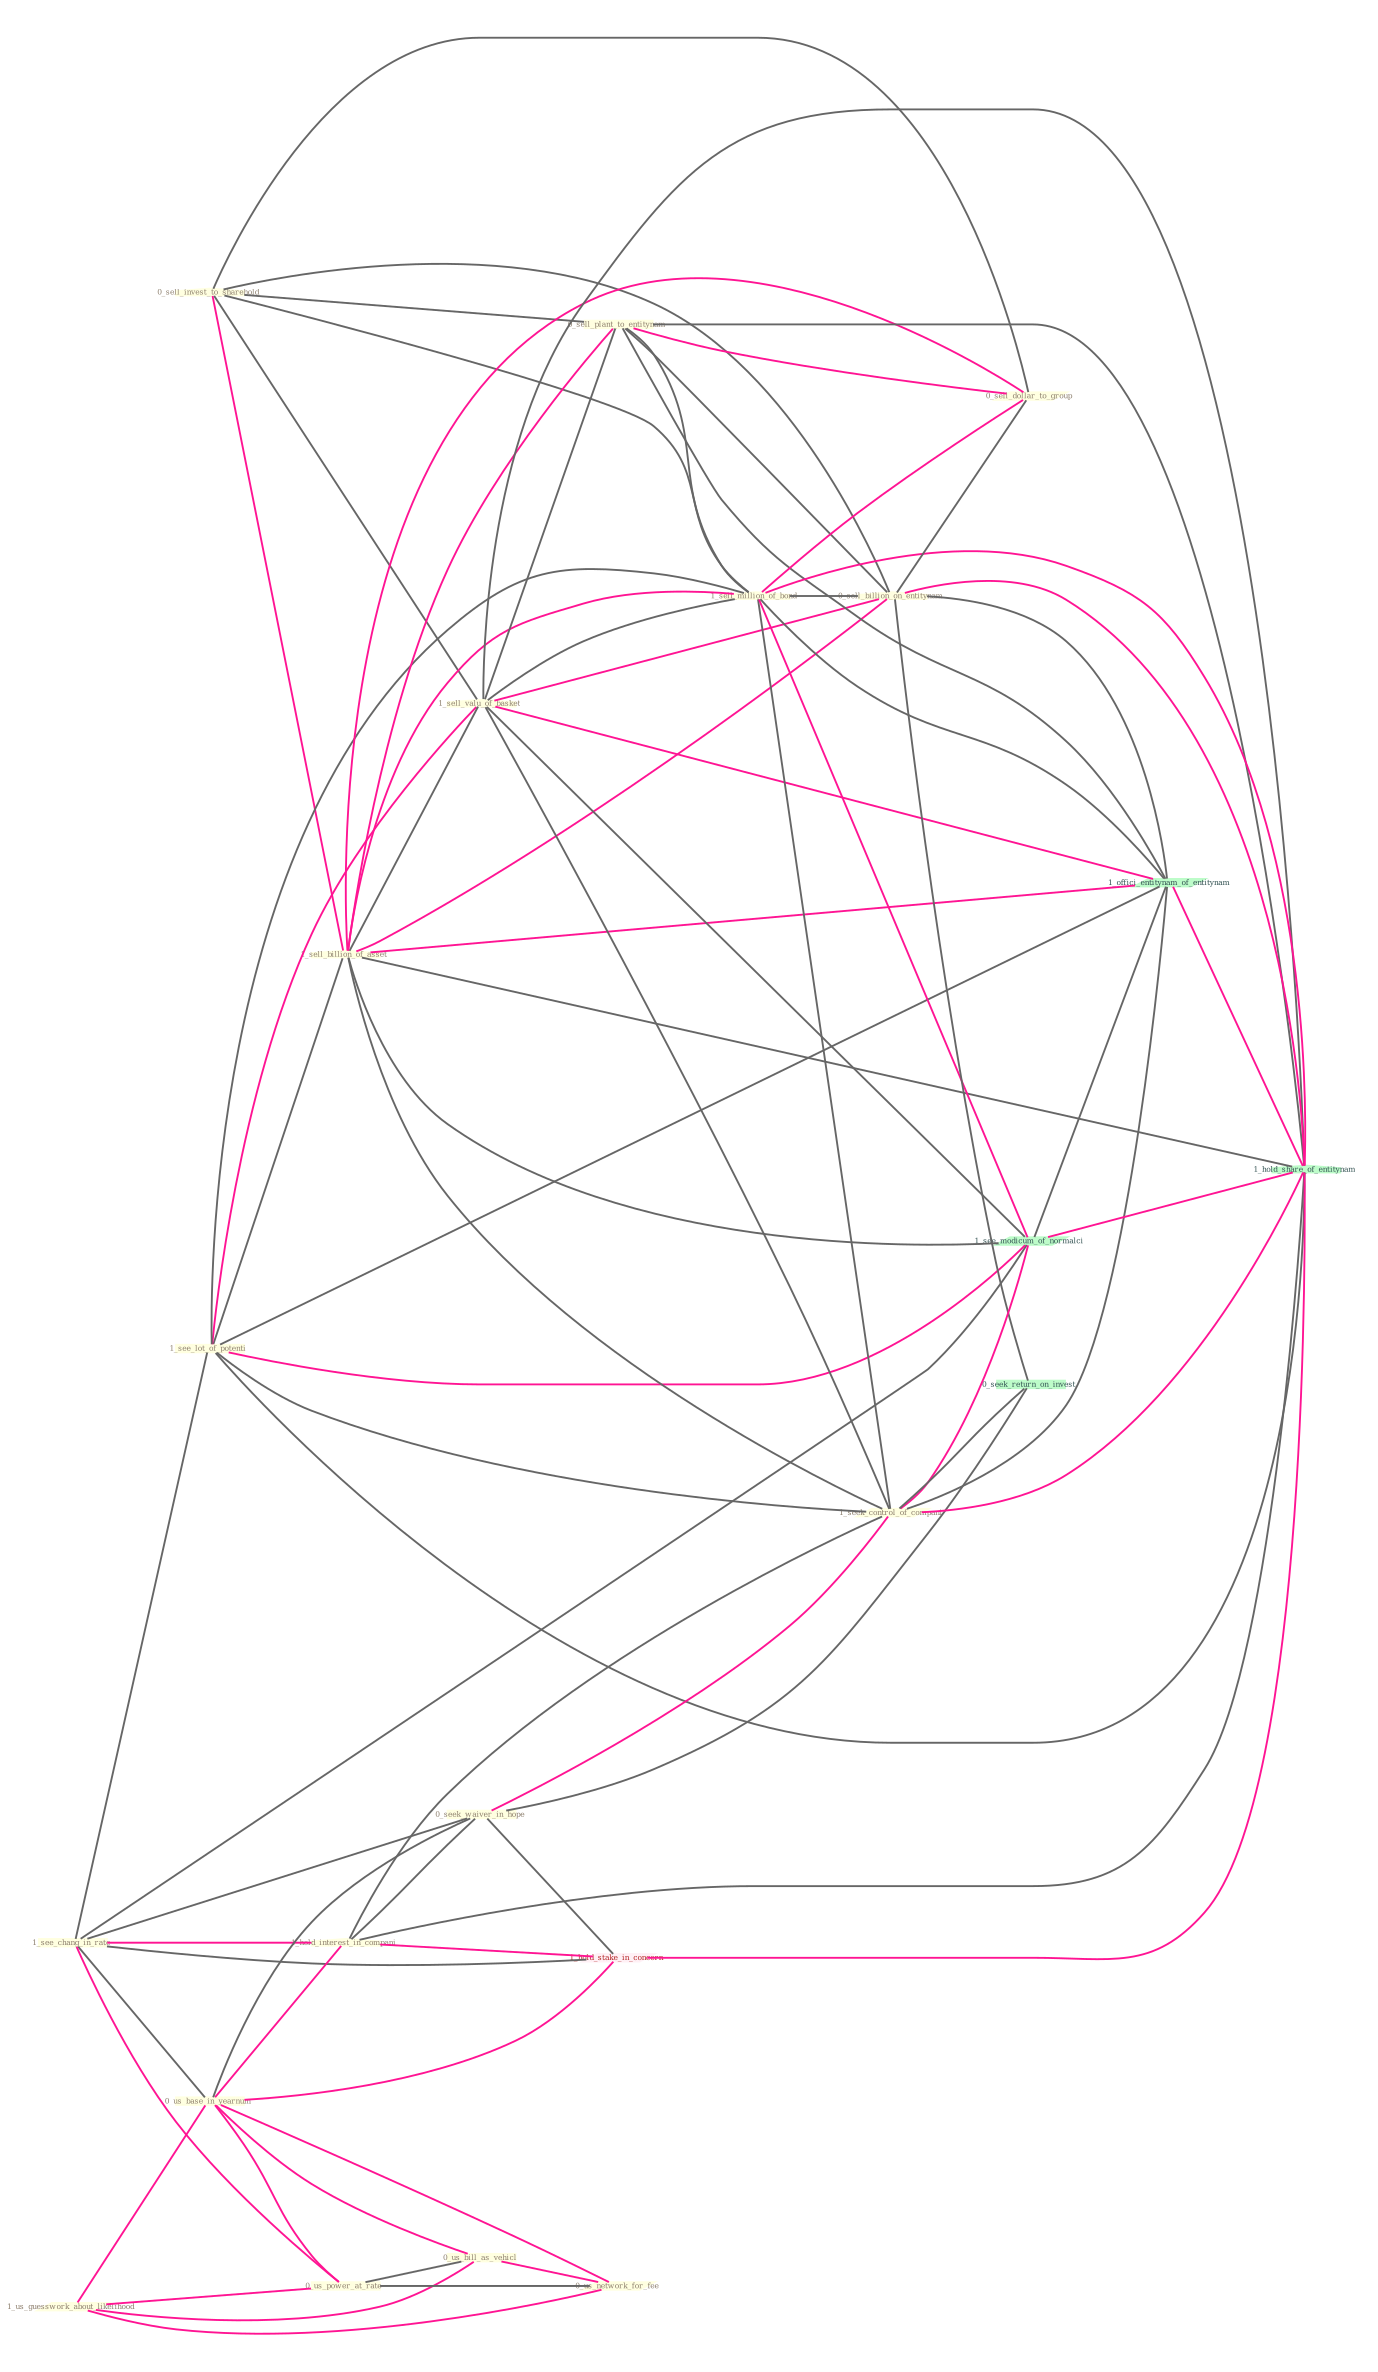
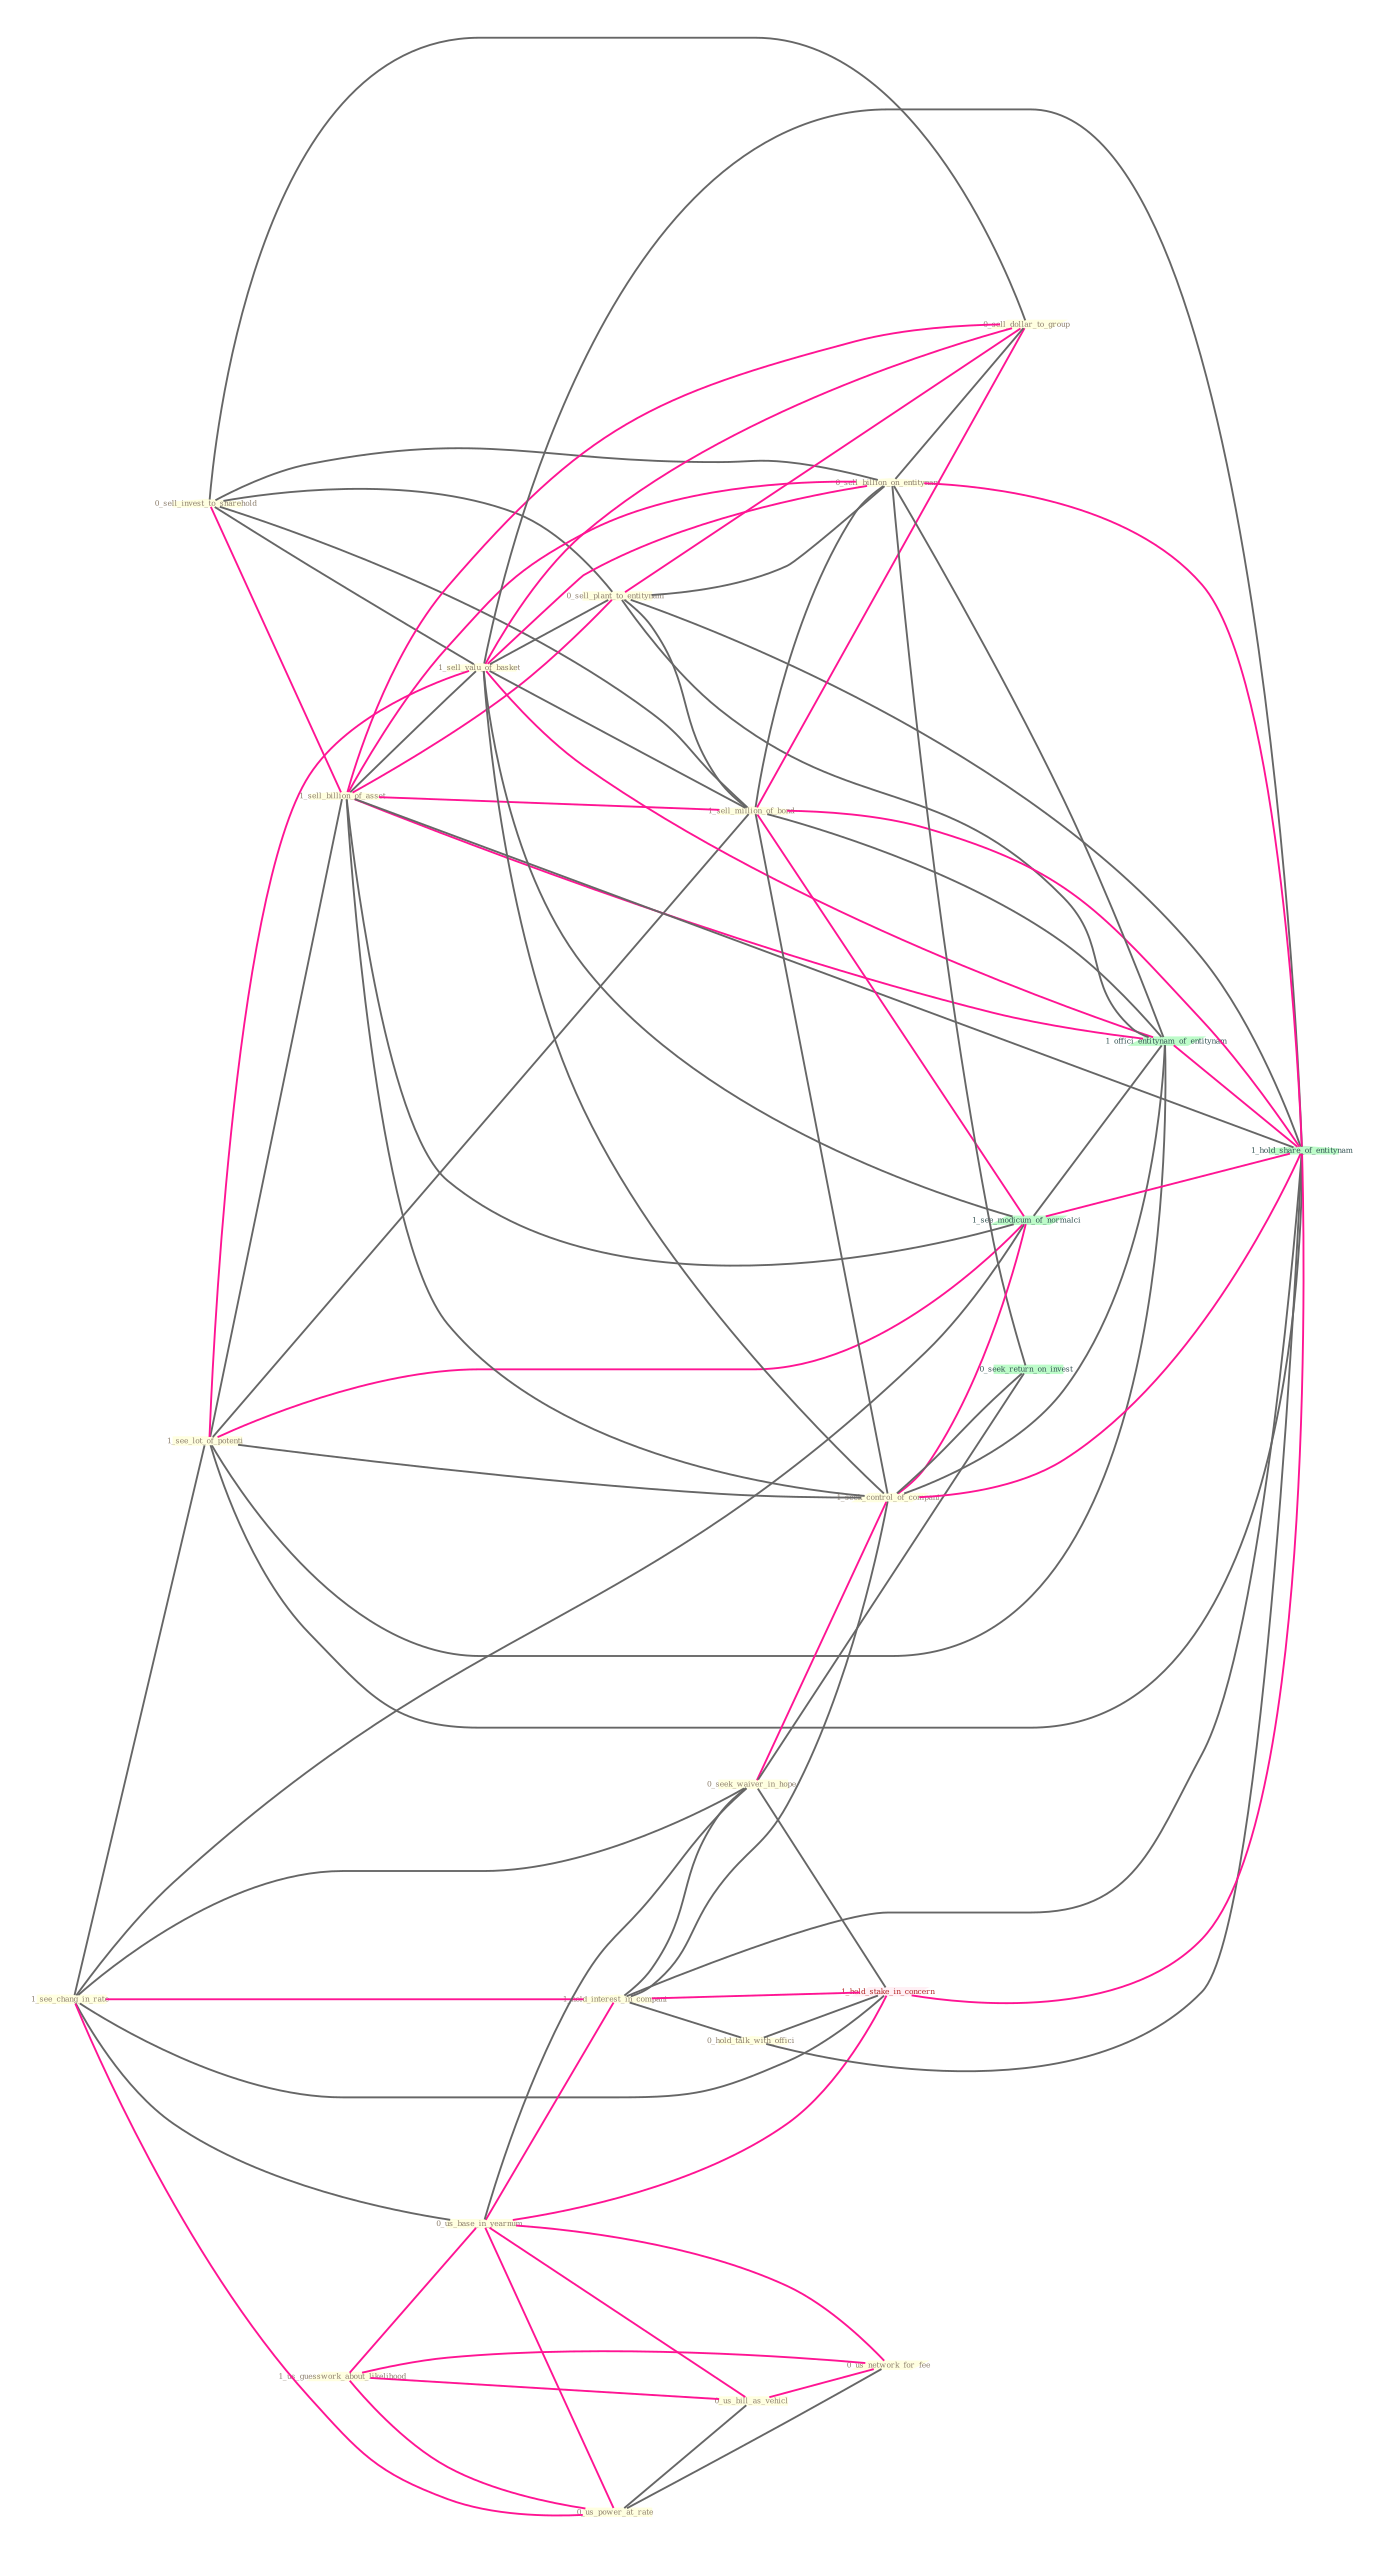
edge "0_sell_dollar_to_group" -- "1_sell_valu_of_basket": added
node "0_hold_talk_with_offici": added
